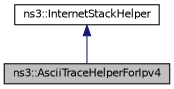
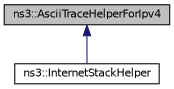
edge "ns3::AsciiTraceHelperForIpv4" -> "ns3::InternetStackHelper": reversed
